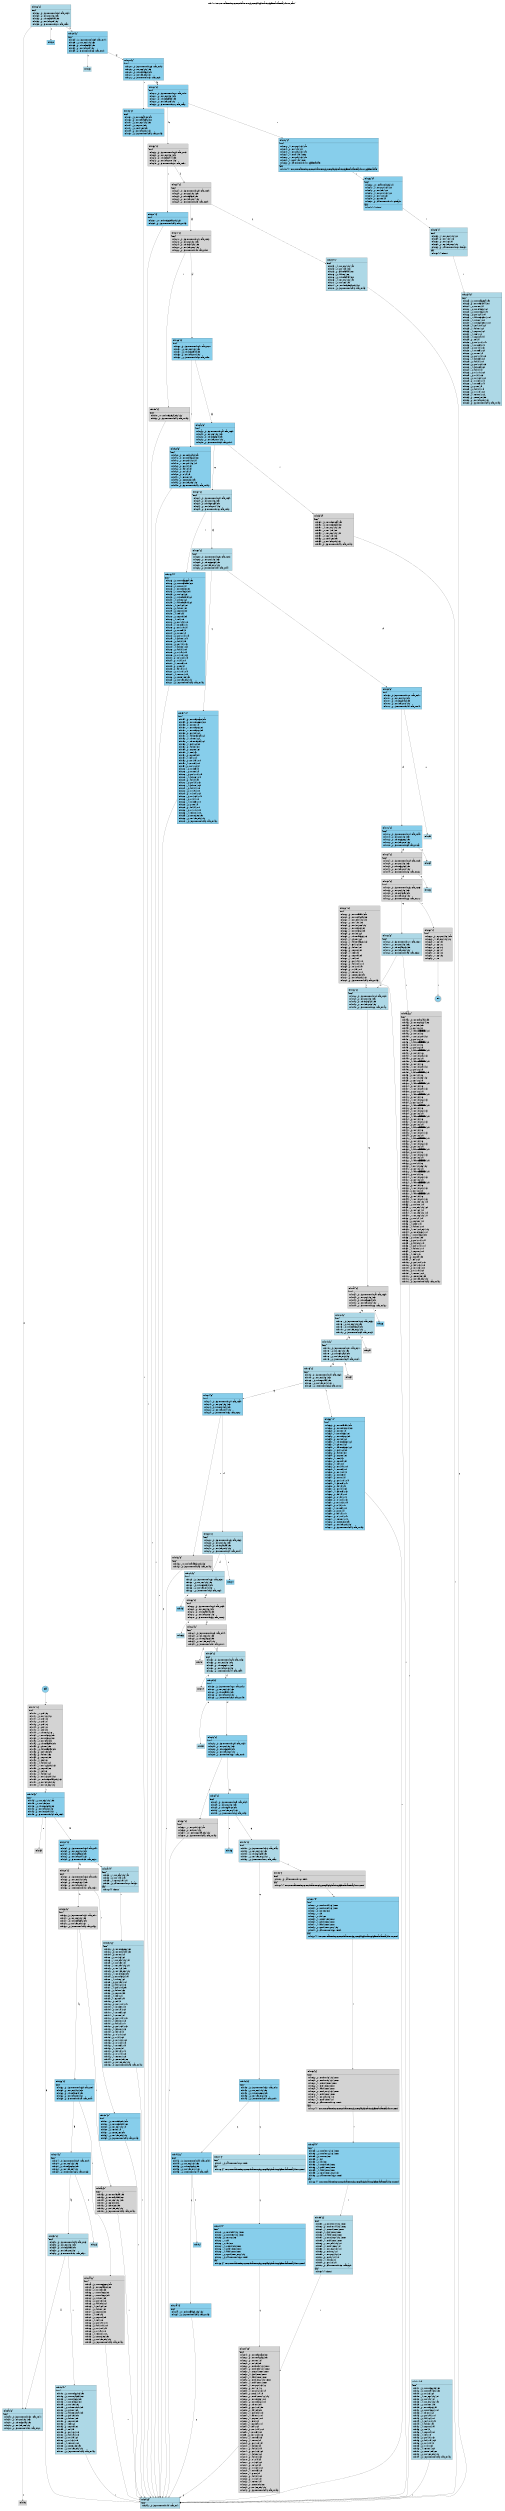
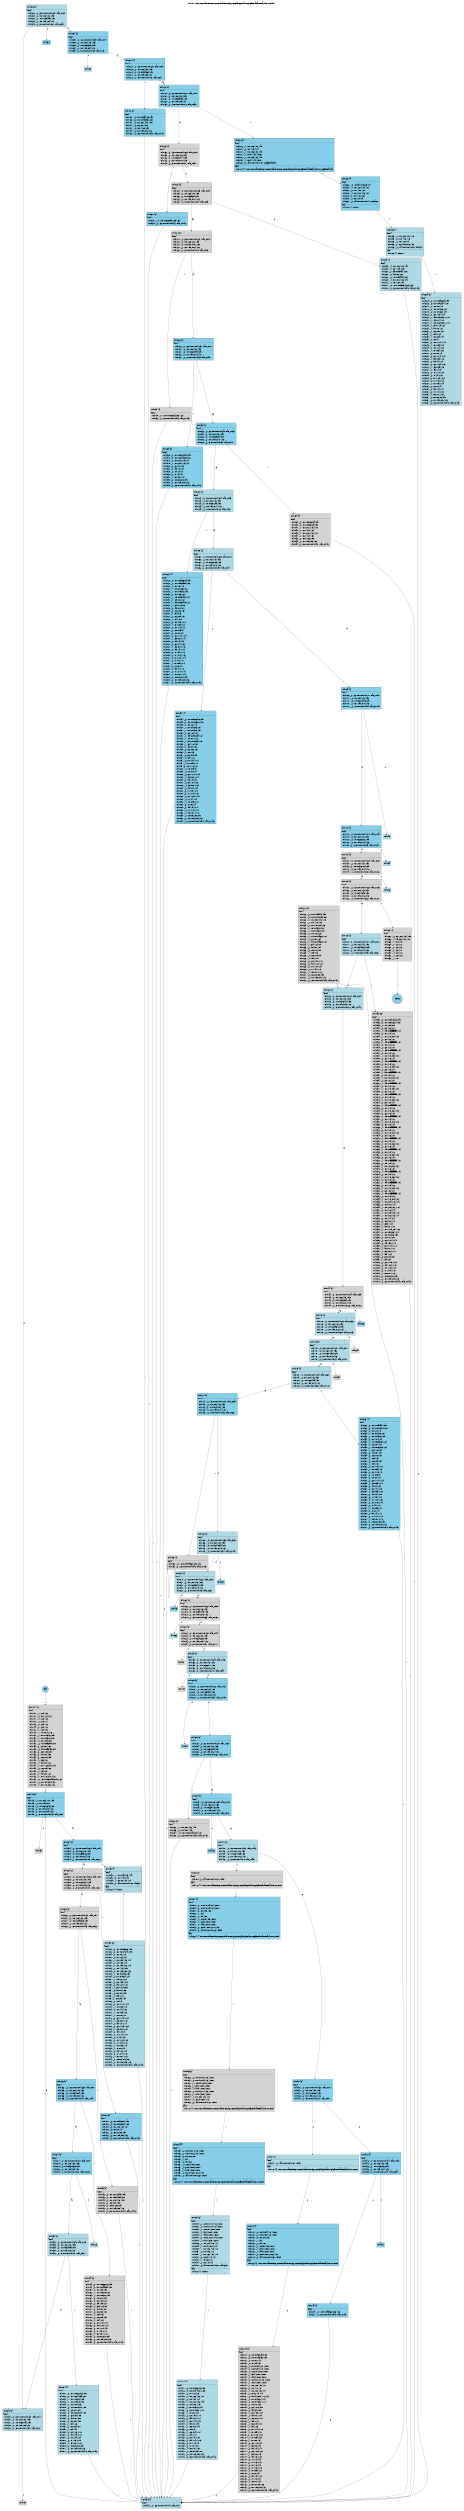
node "Exit": label "Exit" -> "Desktop"
edge "0x401ebb [86]" -> "0x40207d [205]": now "0x401ebb [86]" -> "0x401f11 [109]"
